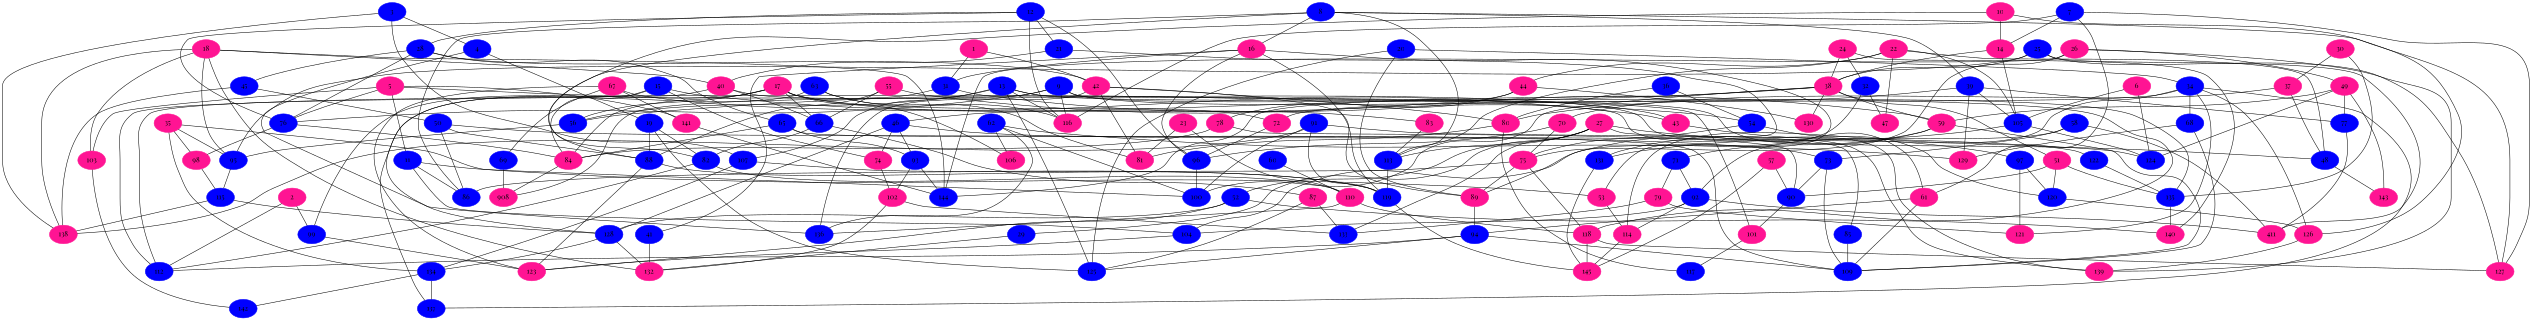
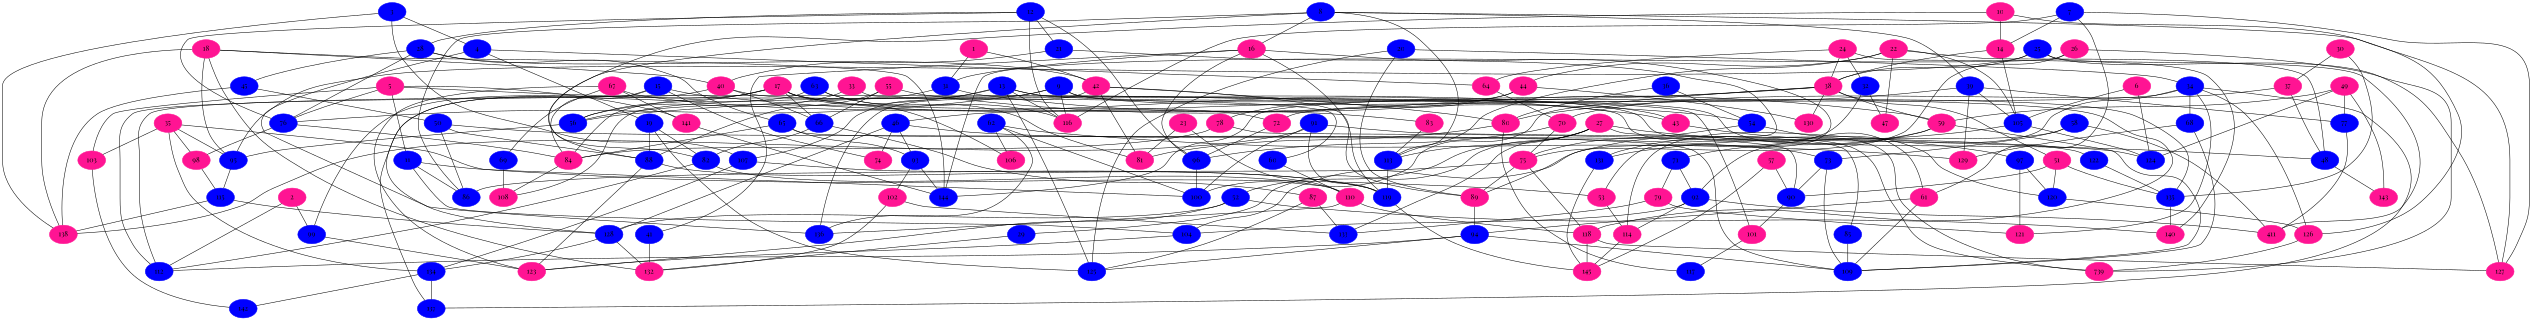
edge "26" -- "49": removed
edge "18" -- "103": now "35" -- "103"
node "33": added
node "64": added
edge "74" -- "102": removed
node "908": label "908" -> "108"
node "139": label "139" -> "739"
